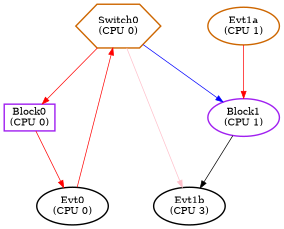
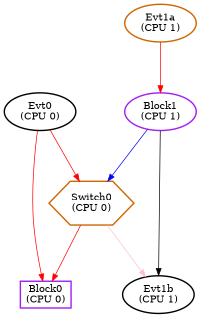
edge "Switch0 (CPU 0)" -> "Block1 (CPU 1)": reversed
edge "Block0 (CPU 0)" -> "Evt0 (CPU 0)": reversed
node "Evt1b (CPU 3)": label "Evt1b (CPU 3)" -> "Evt1b (CPU 1)"
